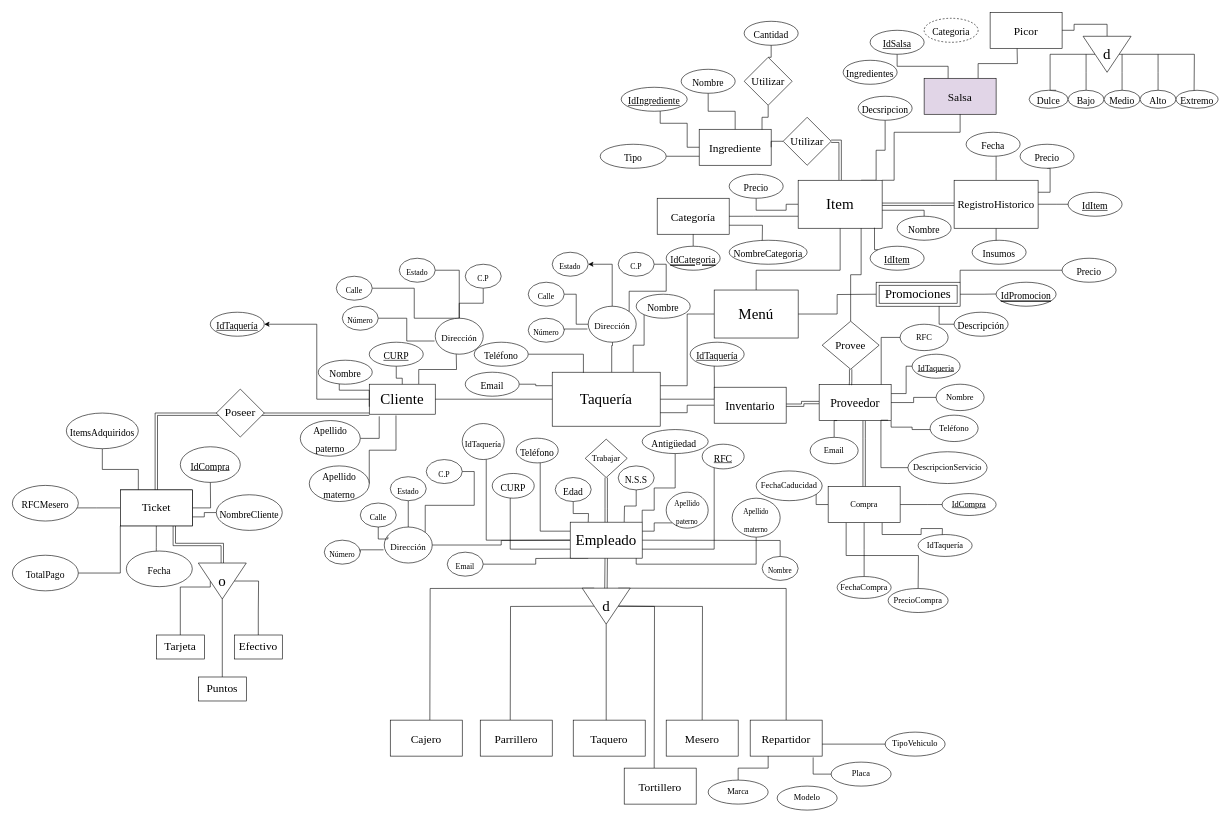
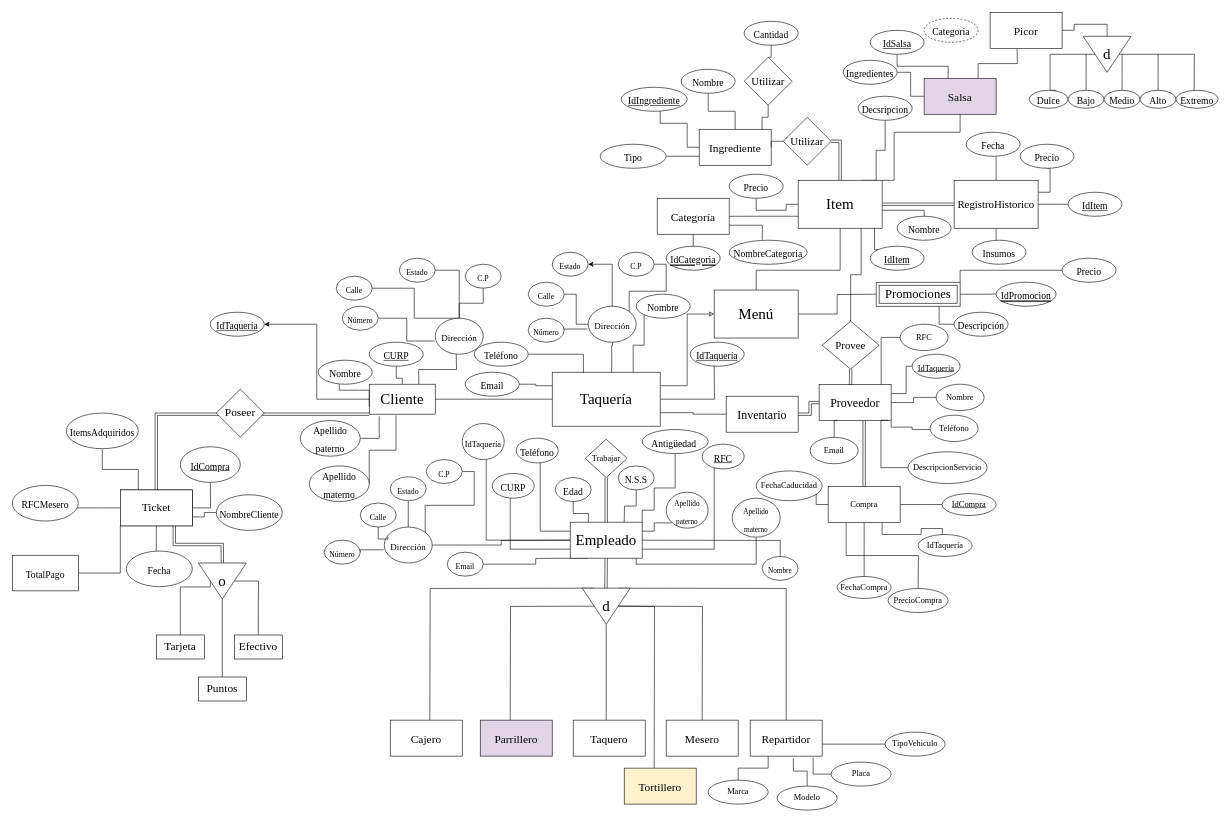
edge "Ingredientes" -- "Salsa": added
edge "Menú" -- "Taquería": arrowhead none -> classic
node "Inventario": moved (750, 405) -> (762, 414)
node "TotalPago": shape ellipse -> rectangle
node "Parrillero": fillcolor #ffffff -> #e1d5e7
edge "Repartidor" -- "Modelo": added
node "Tortillero": fillcolor #ffffff -> #fff2cc
